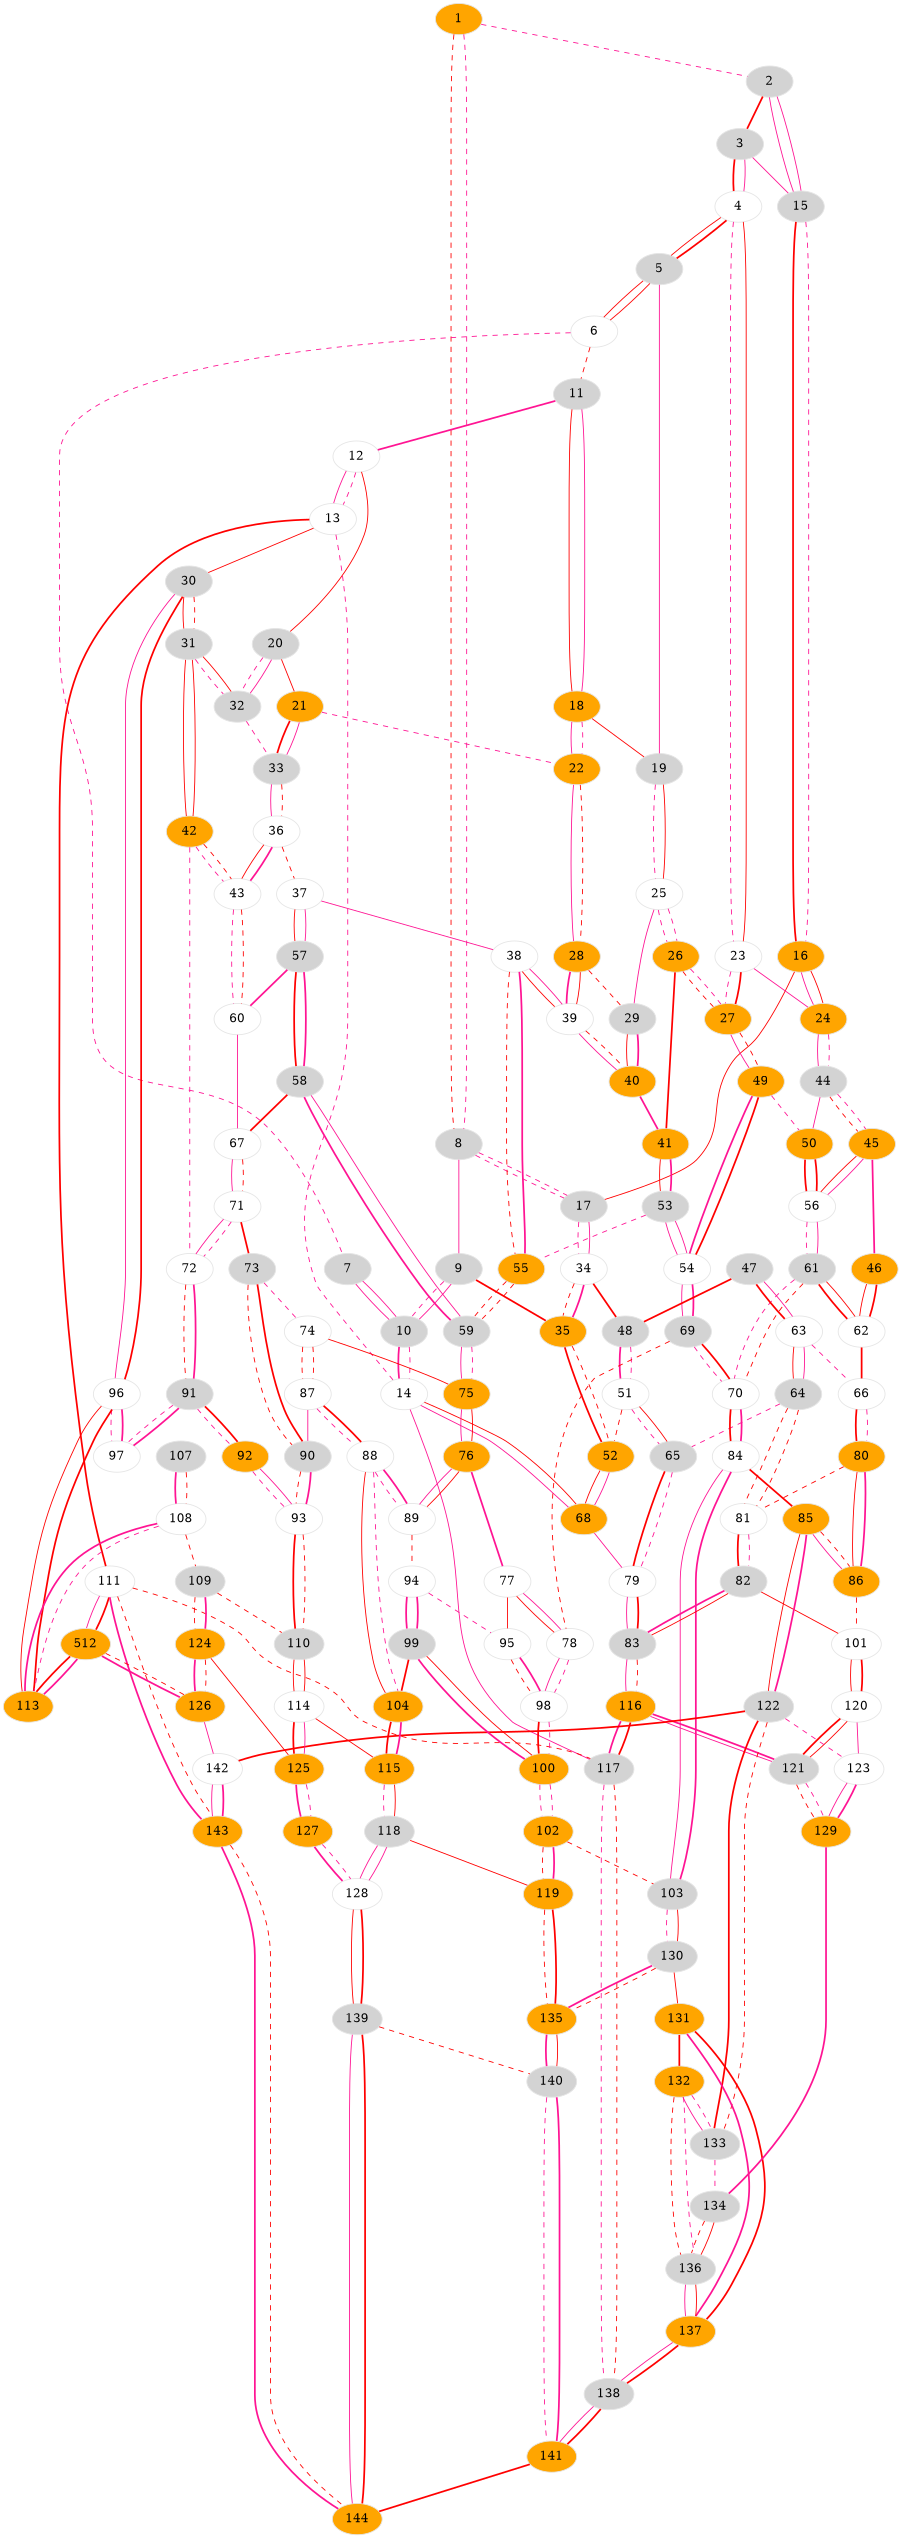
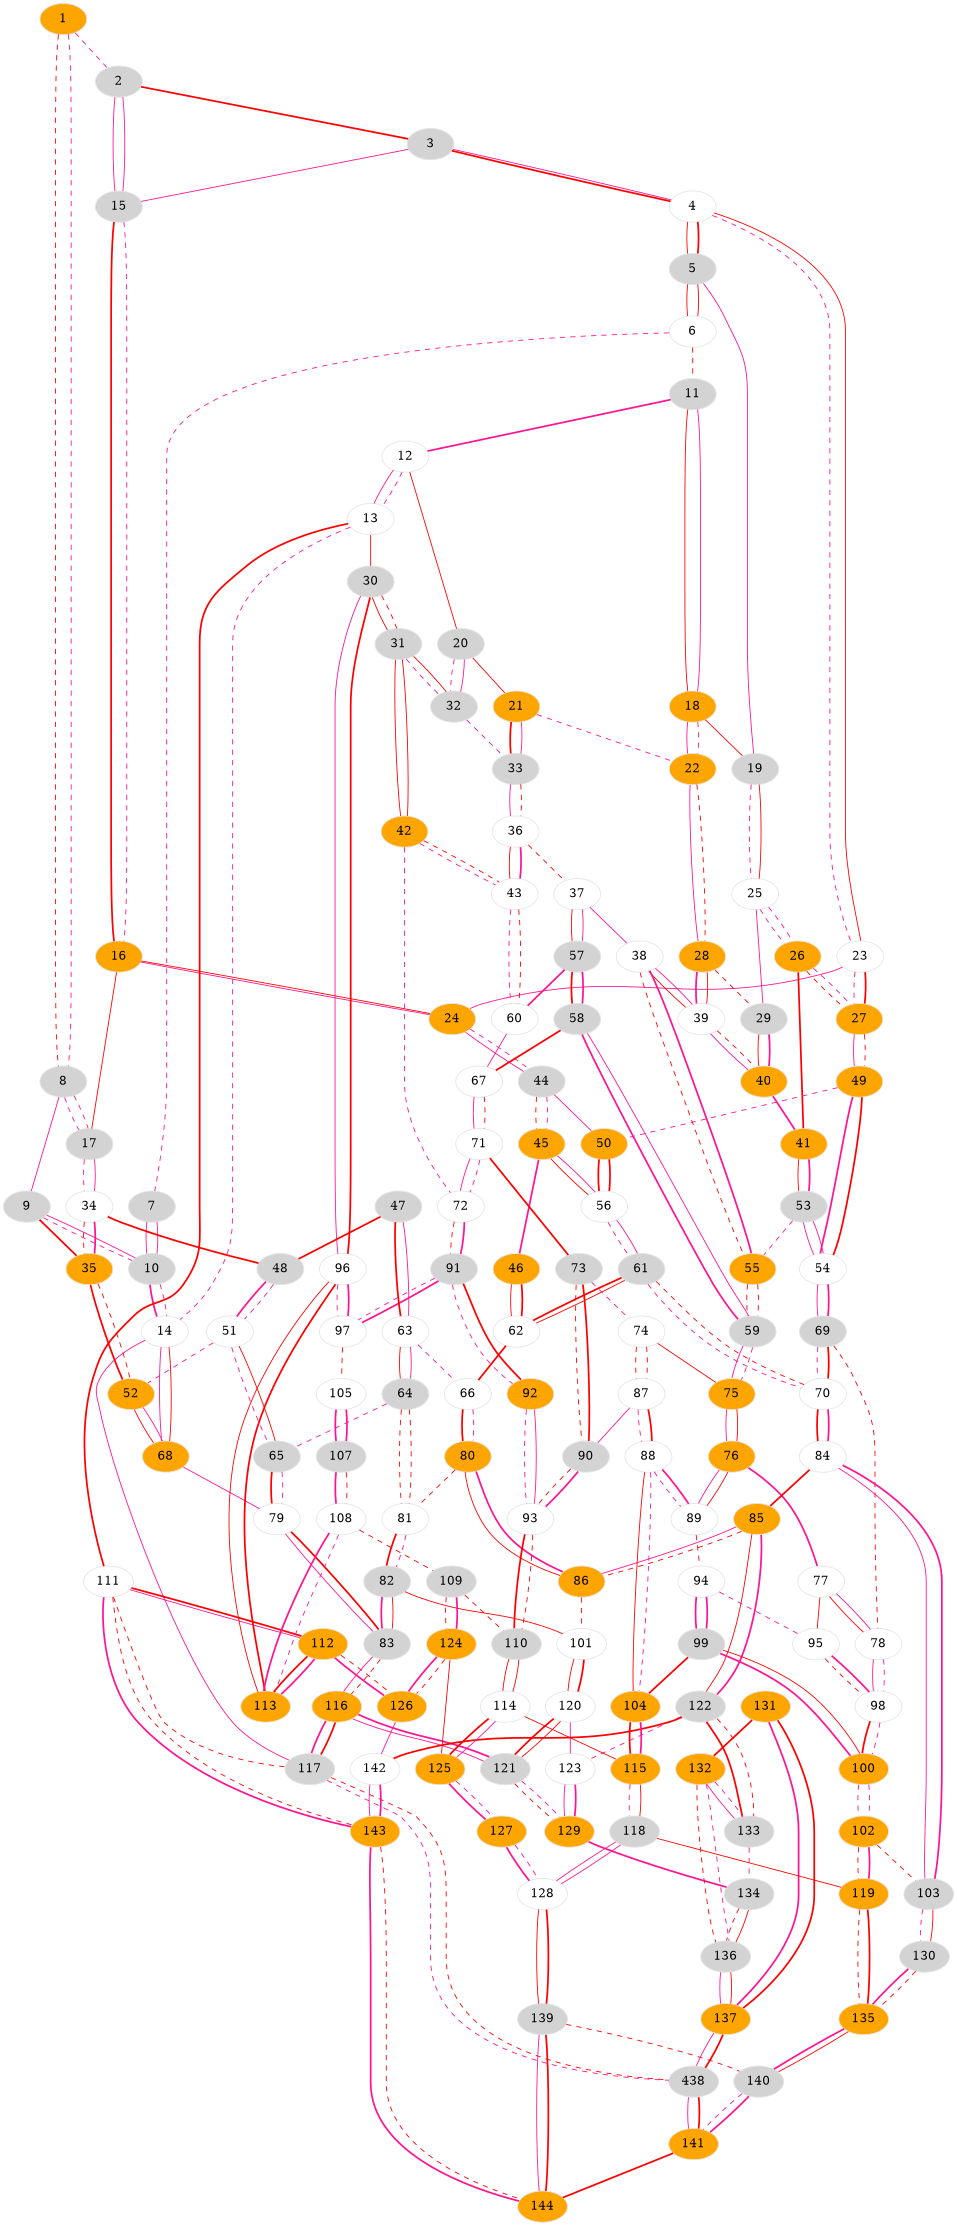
node "105": added
edge "51" -- "52": color red -> deeppink
node "512": label "512" -> "112"
edge "130" -- "131": removed
node "138": label "138" -> "438"
